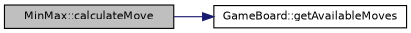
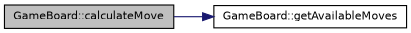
node "MinMax::calculateMove": label "MinMax::calculateMove" -> "GameBoard::calculateMove"
